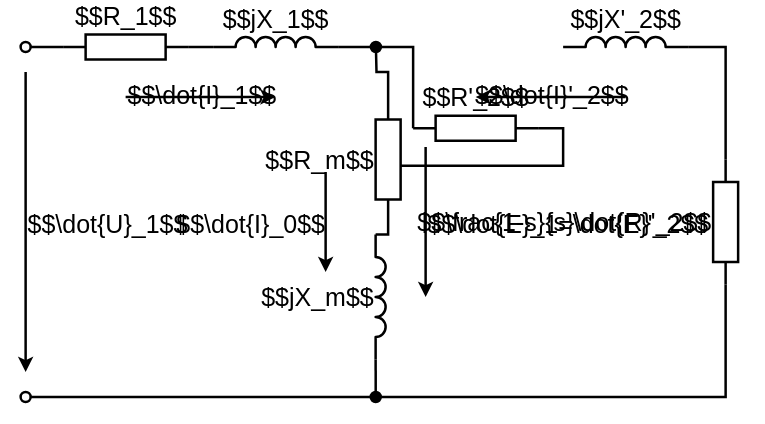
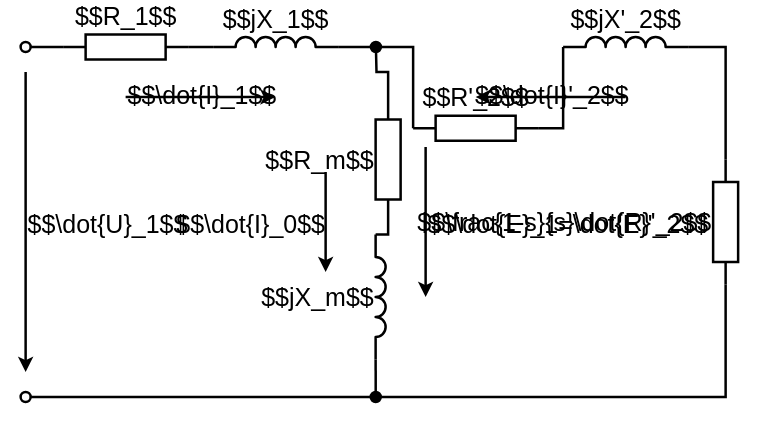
edge "$$R'_2$$" -- "$$R_m$$": now "$$R'_2$$" -- "$$jX'_2$$"
